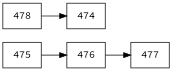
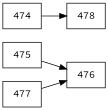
edge "478" -> "474": reversed
edge "476" -> "477": reversed
